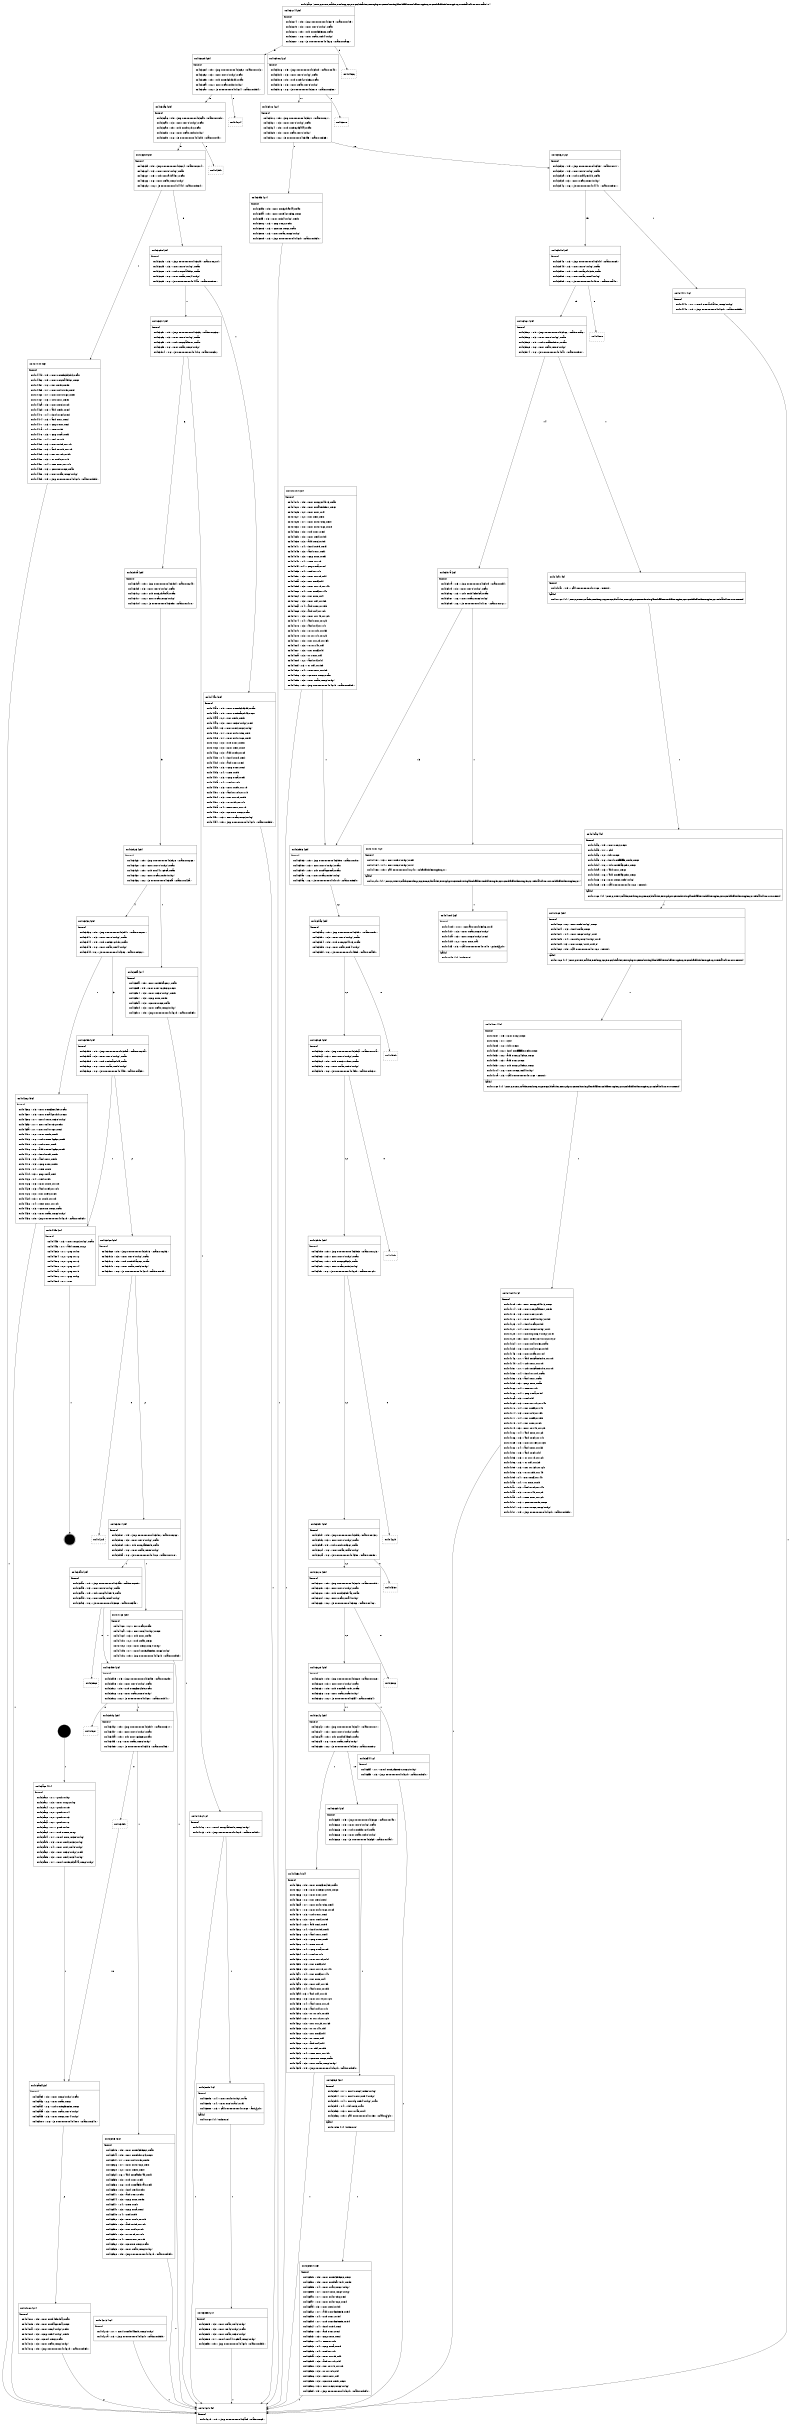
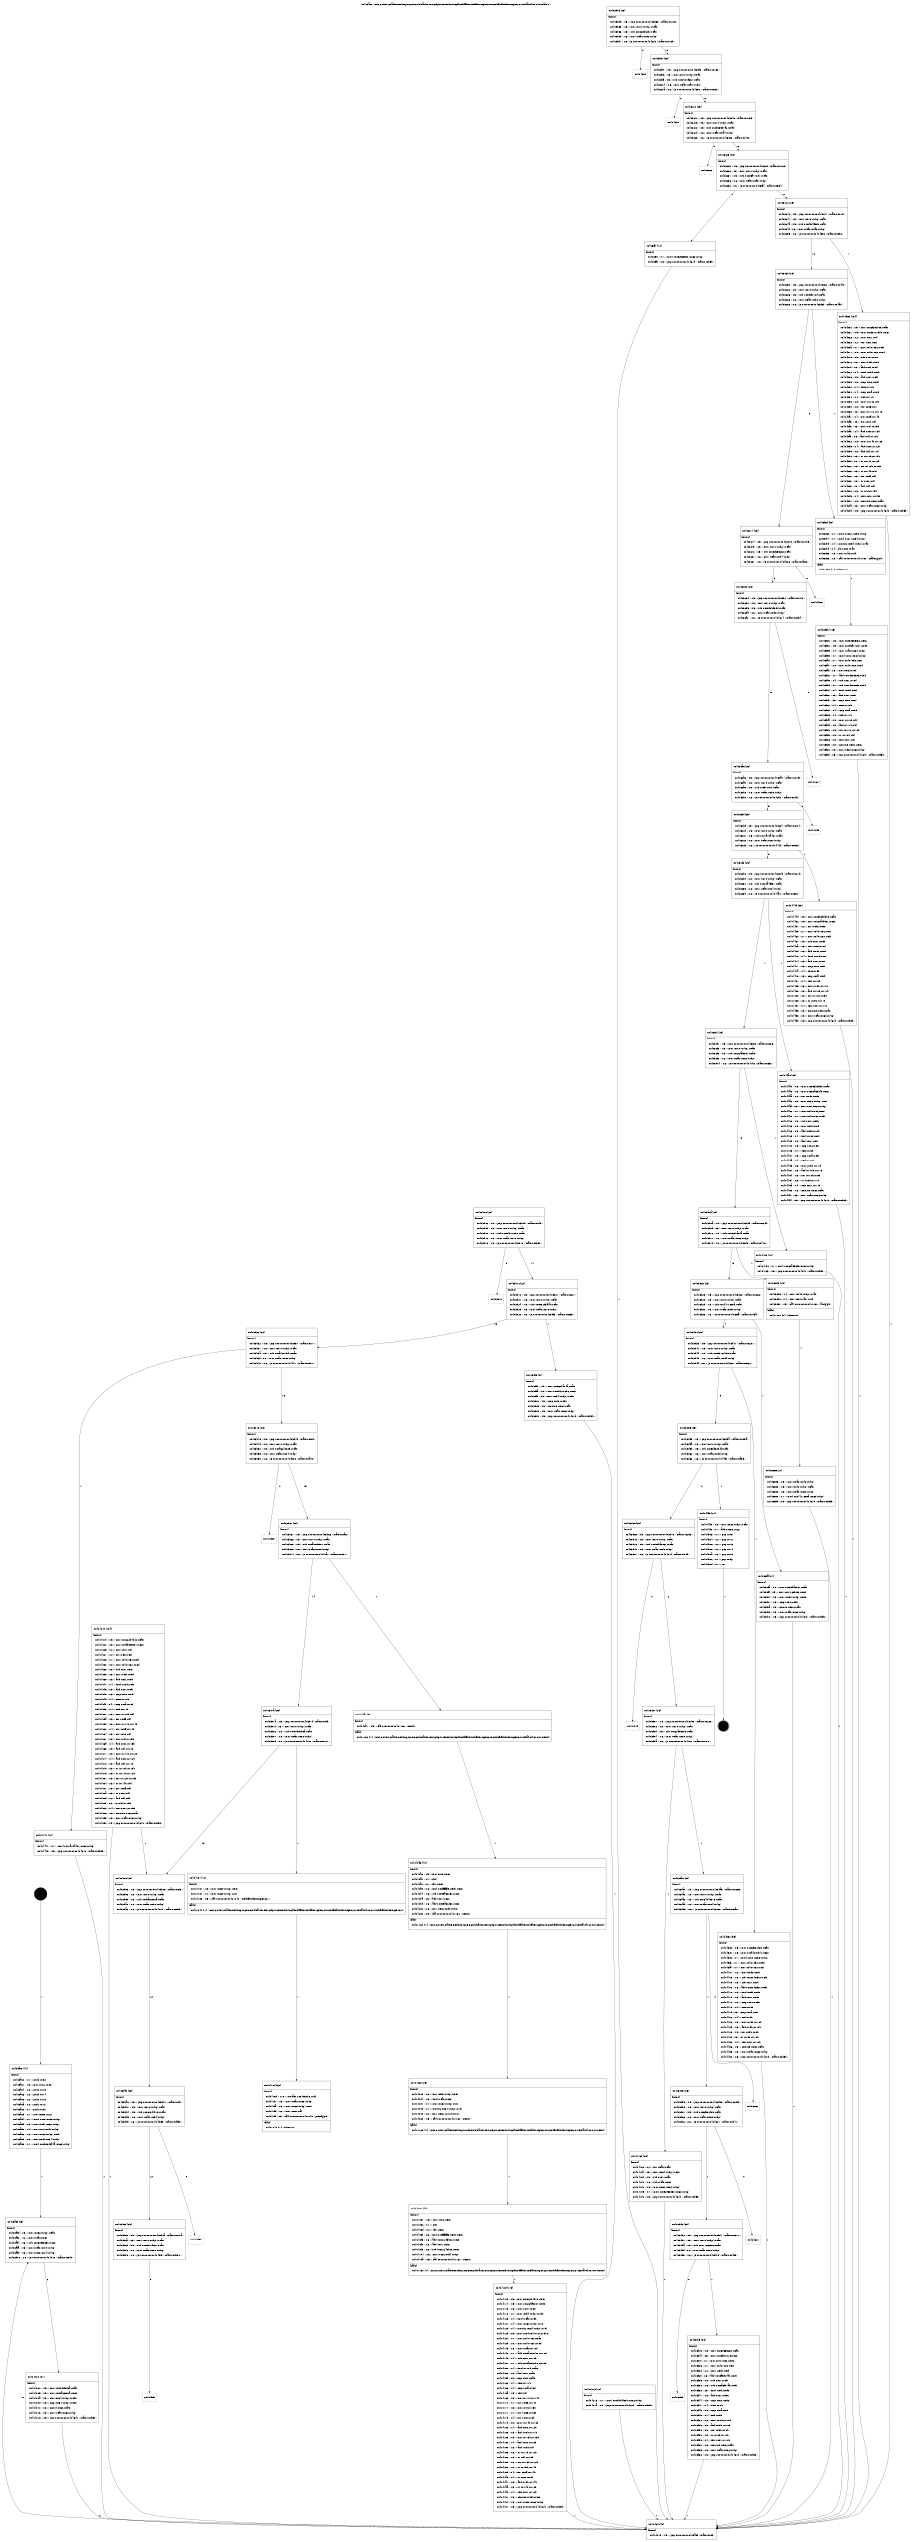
edge "0x403c5b [25]" -> "0x403c74 [25]": added, label "9"
edge "0x403bc5 [25]" -> "0x403bde [25]": removed, label "12"
edge "0x403deb" -> "0x403aef [23]": now "0x40461b [5]" -> "0x403aef [23]"
edge "0x4041bc [12]" -> "0x403ed8 [13]": now "0x403d0a [25]" -> "0x403ed8 [13]"
